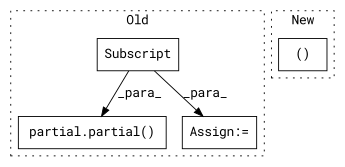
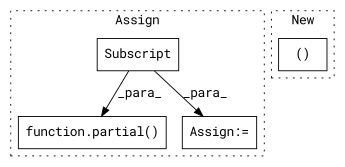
cluster "Old": label "Old" -> "Assign"
node "partial.partial()": label "partial.partial()" -> "function.partial()"
